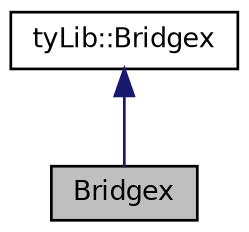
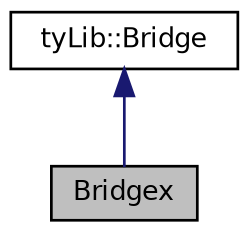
node "tyLib::Bridgex": label "tyLib::Bridgex" -> "tyLib::Bridge"
